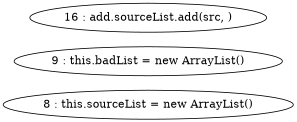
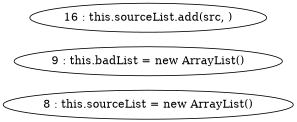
node "16 : add.sourceList.add(src, )": label "16 : add.sourceList.add(src, )" -> "16 : this.sourceList.add(src, )"
